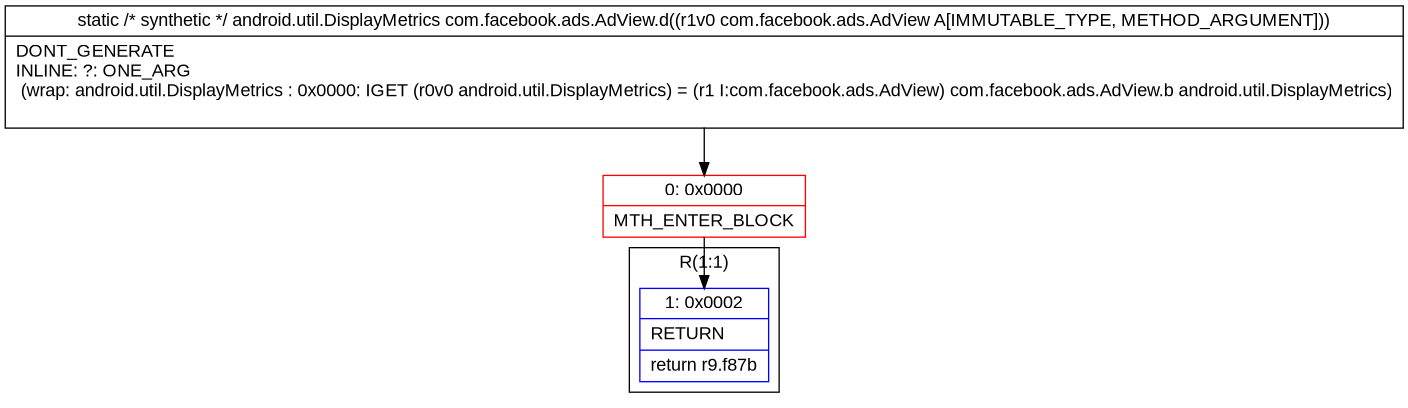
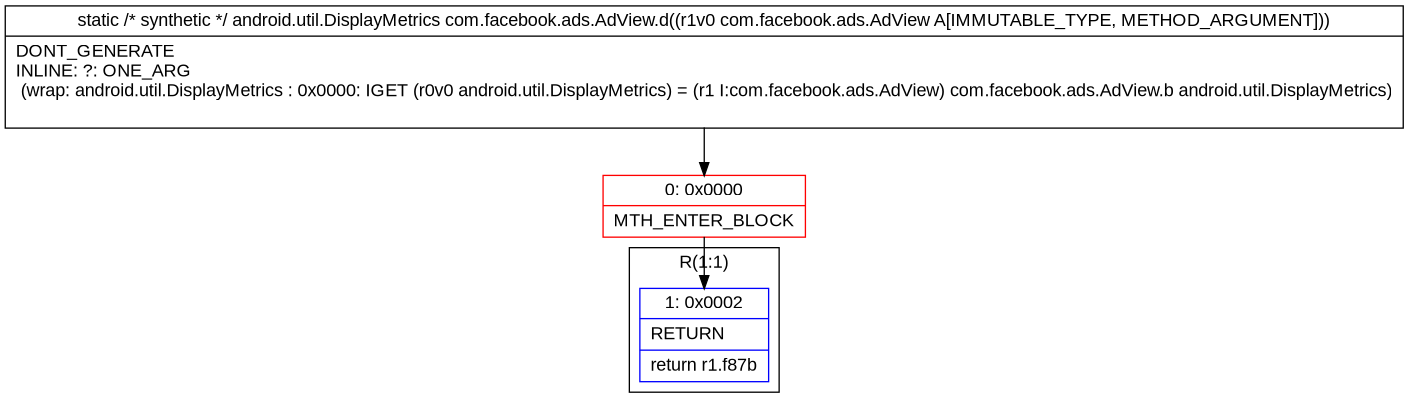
node "1: 0x0002": text "return r9.f87b" -> "return r1.f87b"
